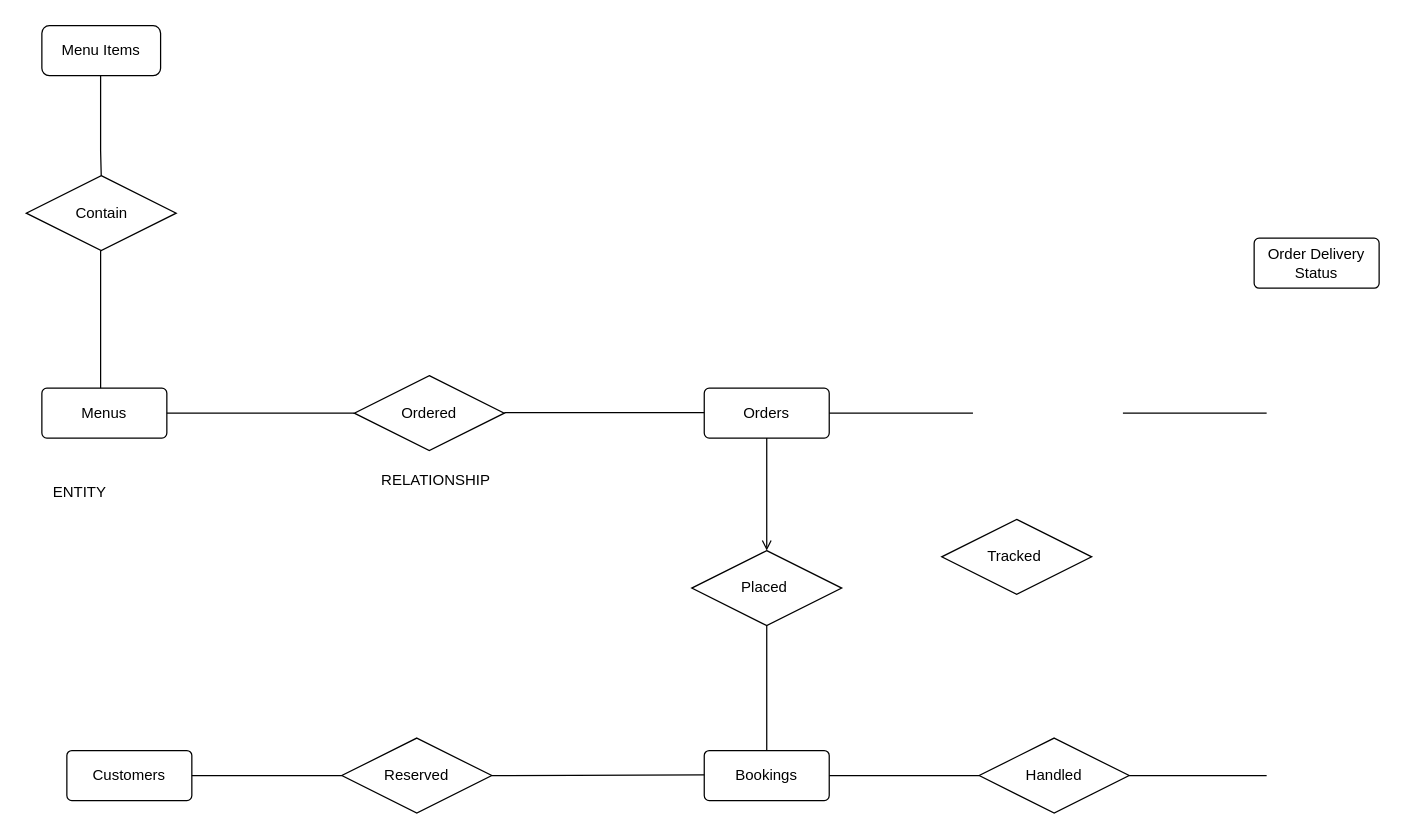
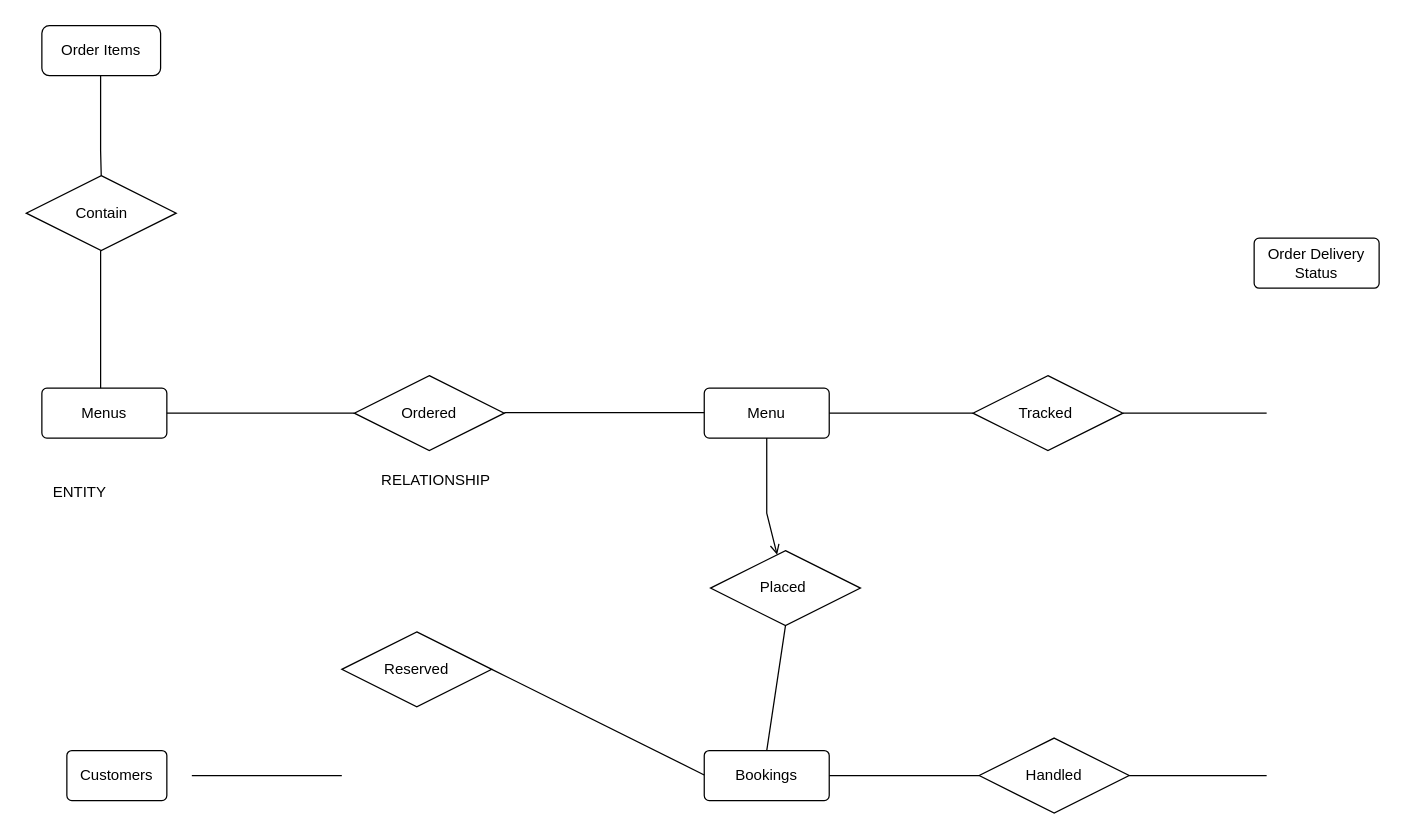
node "Menu Items": label "Menu Items" -> "Order Items"
node "Orders": label "Orders" -> "Menu"
node "Tracked": moved (1017, 557) -> (1048, 413)
node "Placed": moved (767, 588) -> (786, 588)
node "Customers": size 125x50 -> 100x50
node "Reserved": moved (417, 776) -> (417, 669)
